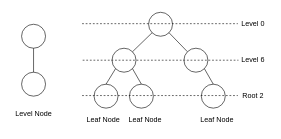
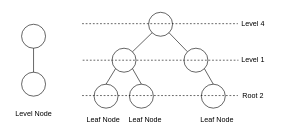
node "Level 0": label "Level 0" -> "Level 4"
node "Level 6": label "Level 6" -> "Level 1"
